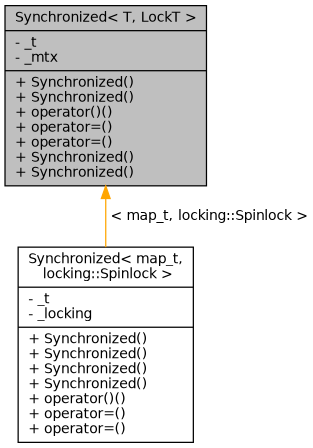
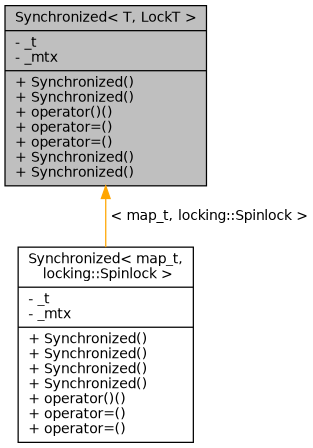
node "Synchronized< map_t,": text "- _locking" -> "- _mtx"
